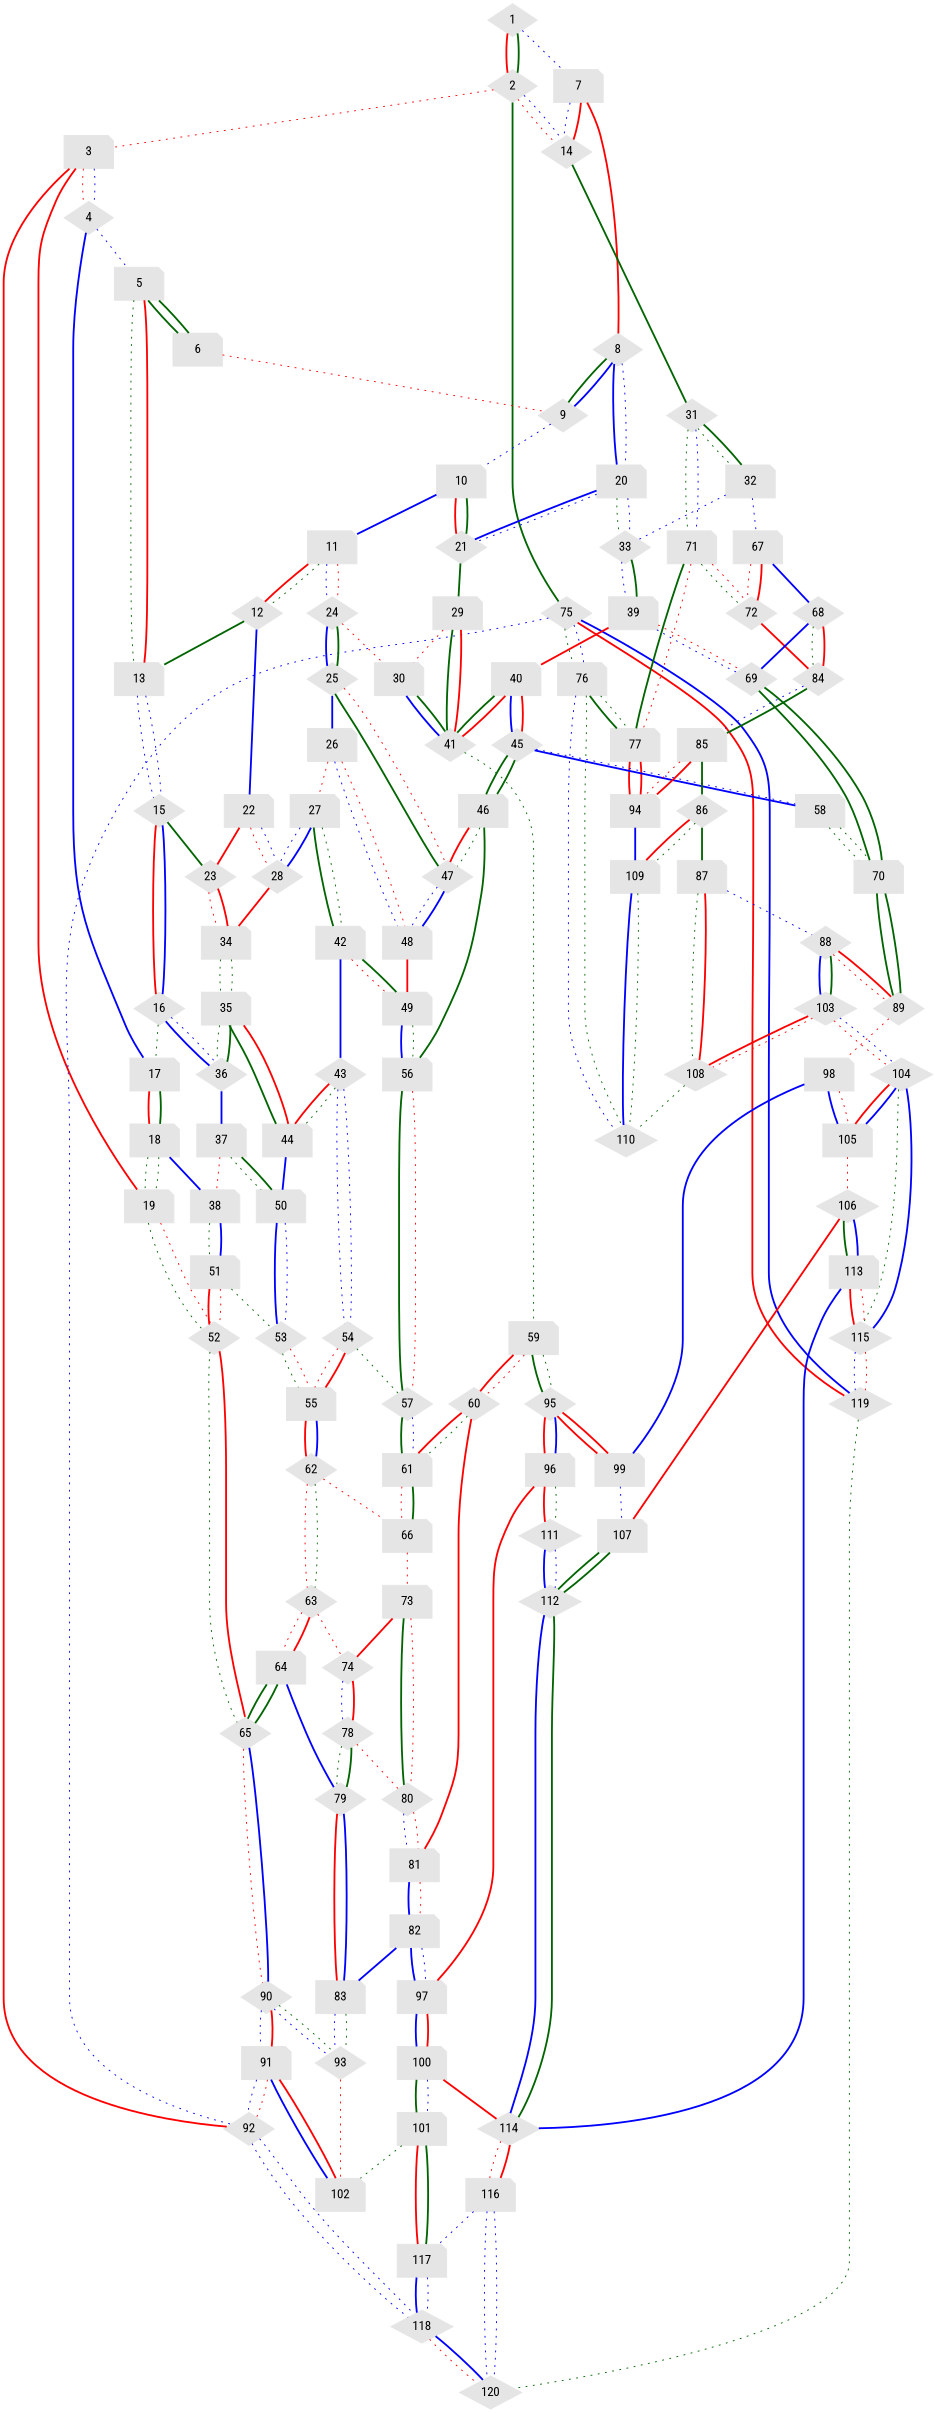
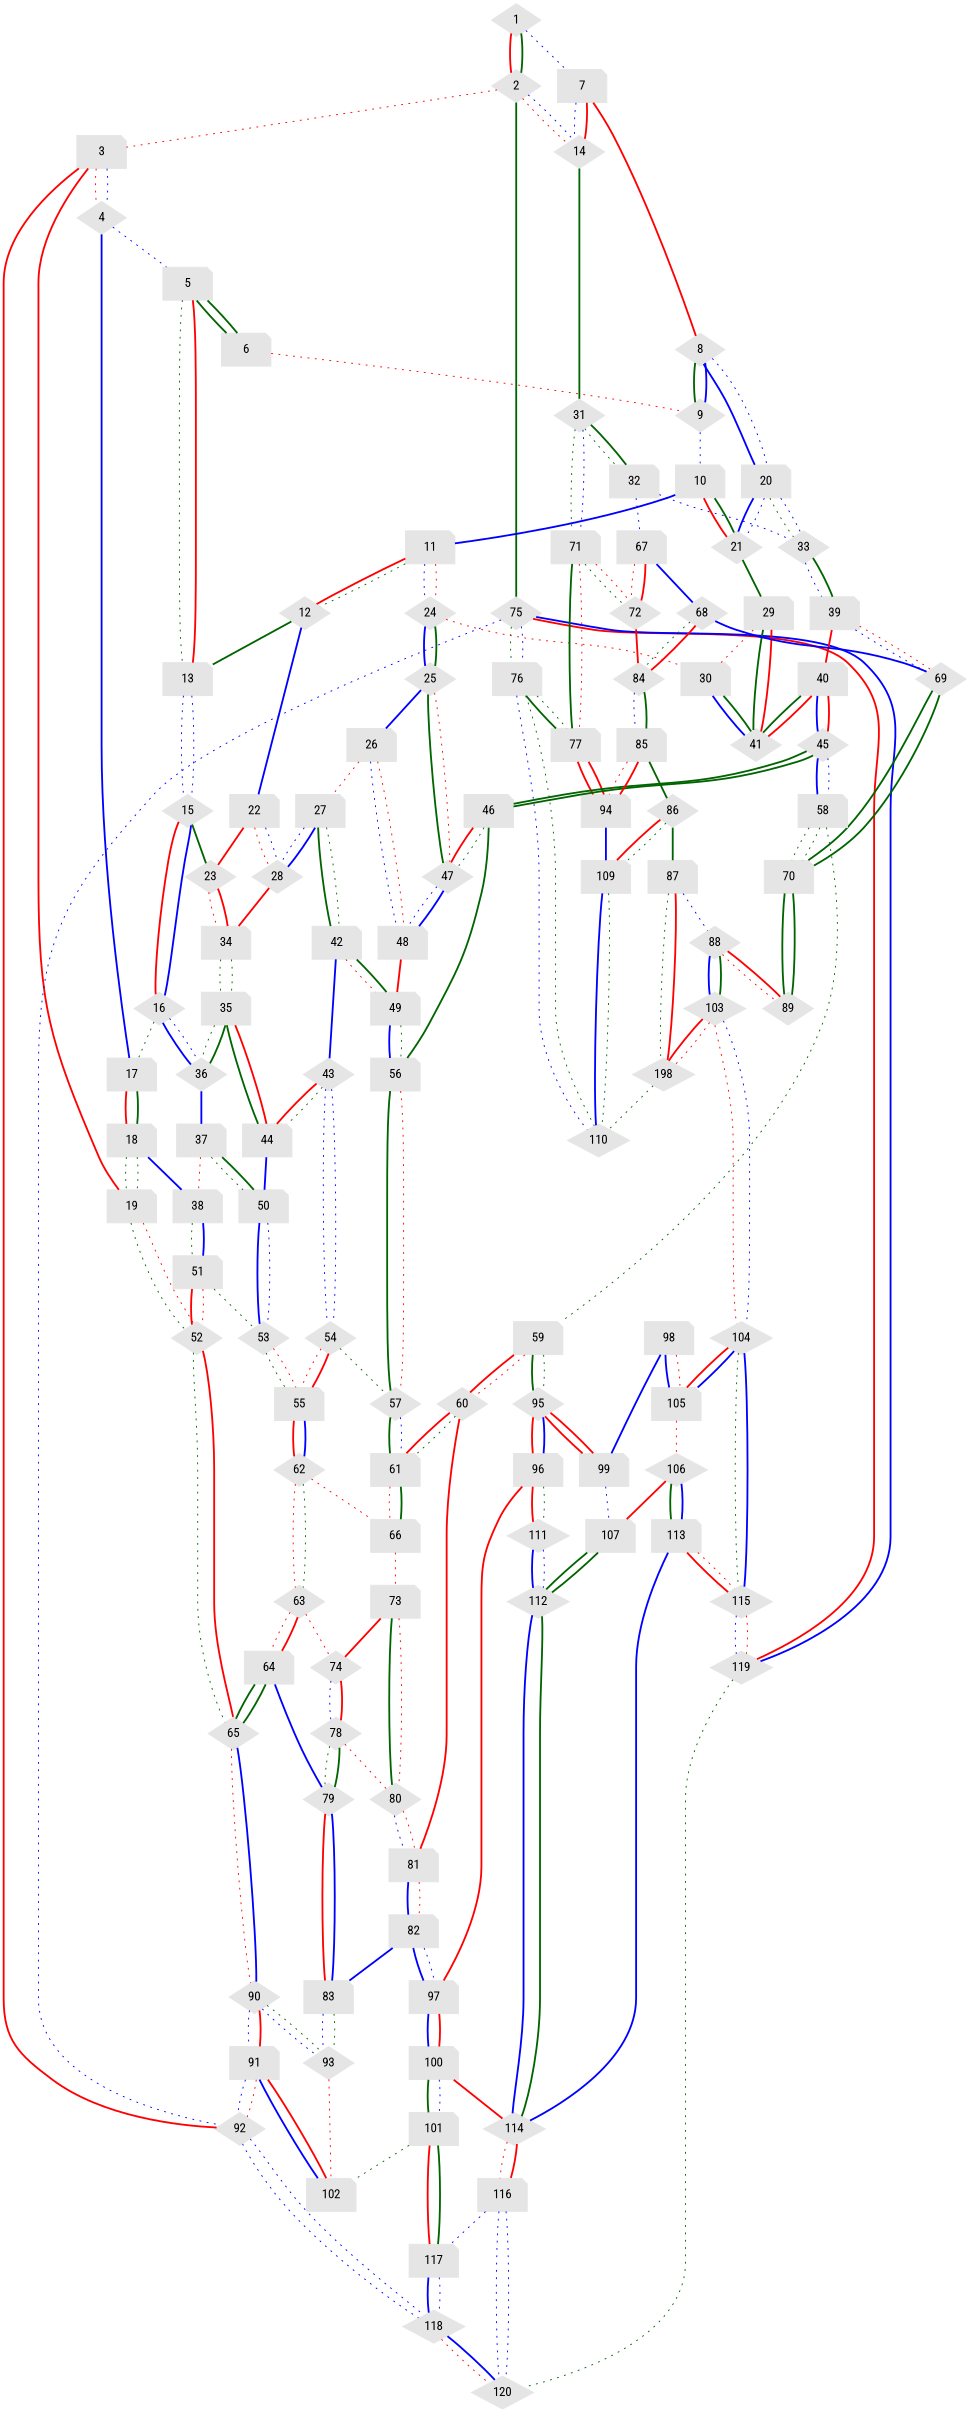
edge "41" -- "59": now "58" -- "59"
edge "89" -- "98": removed
node "108": label "108" -> "198"
